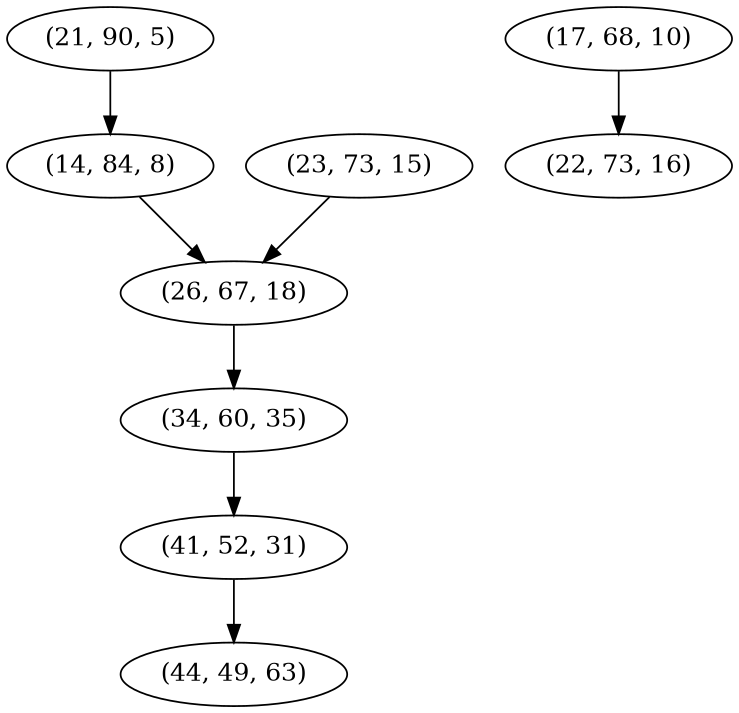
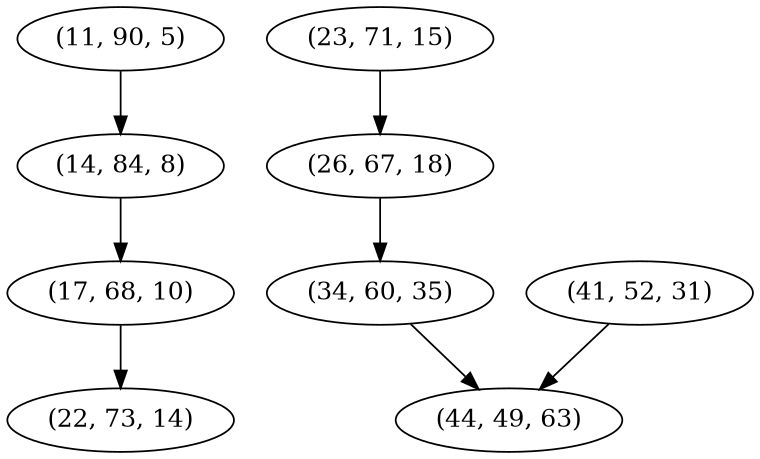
node "(21, 90, 5)": label "(21, 90, 5)" -> "(11, 90, 5)"
node "(23, 73, 15)": label "(23, 73, 15)" -> "(23, 71, 15)"
node "(22, 73, 16)": label "(22, 73, 16)" -> "(22, 73, 14)"
edge "(14, 84, 8)" -> "(26, 67, 18)": now "(14, 84, 8)" -> "(17, 68, 10)"
edge "(34, 60, 35)" -> "(41, 52, 31)": now "(34, 60, 35)" -> "(44, 49, 63)"
